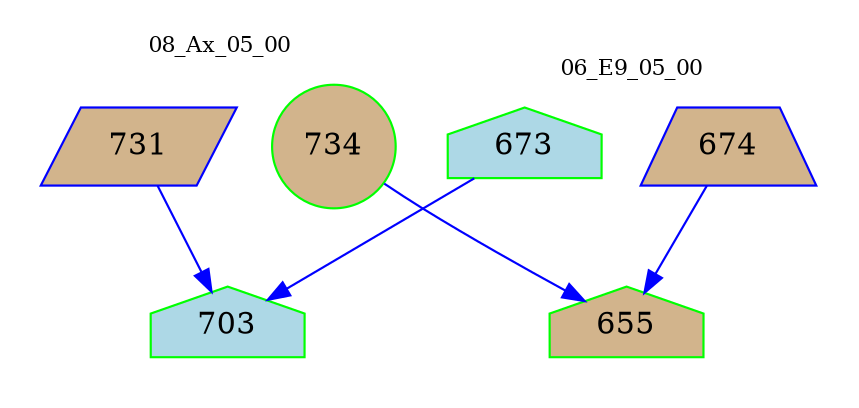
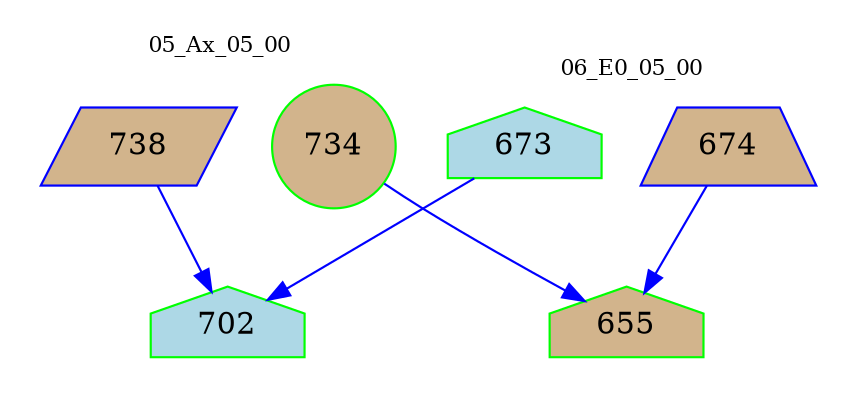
cluster "08_Ax_05_00": label "08_Ax_05_00" -> "05_Ax_05_00"
cluster "06_E9_05_00": label "06_E9_05_00" -> "06_E0_05_00"
node "731": label "731" -> "738"
node "703": label "703" -> "702"
